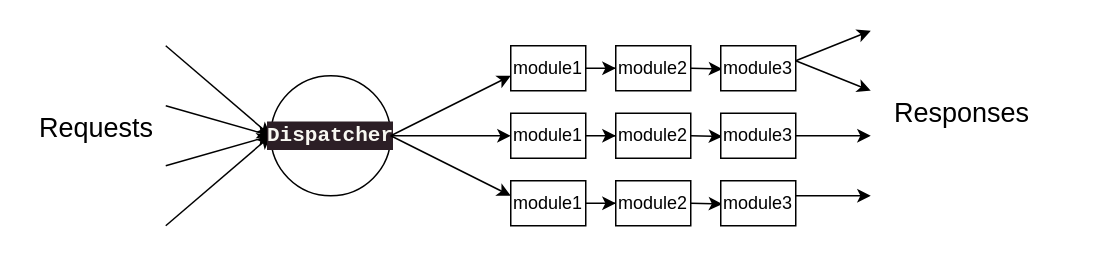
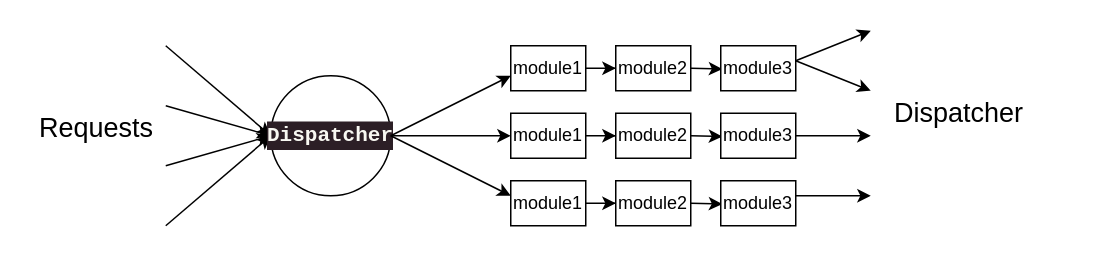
node "Responses": label "Responses" -> "Dispatcher"
